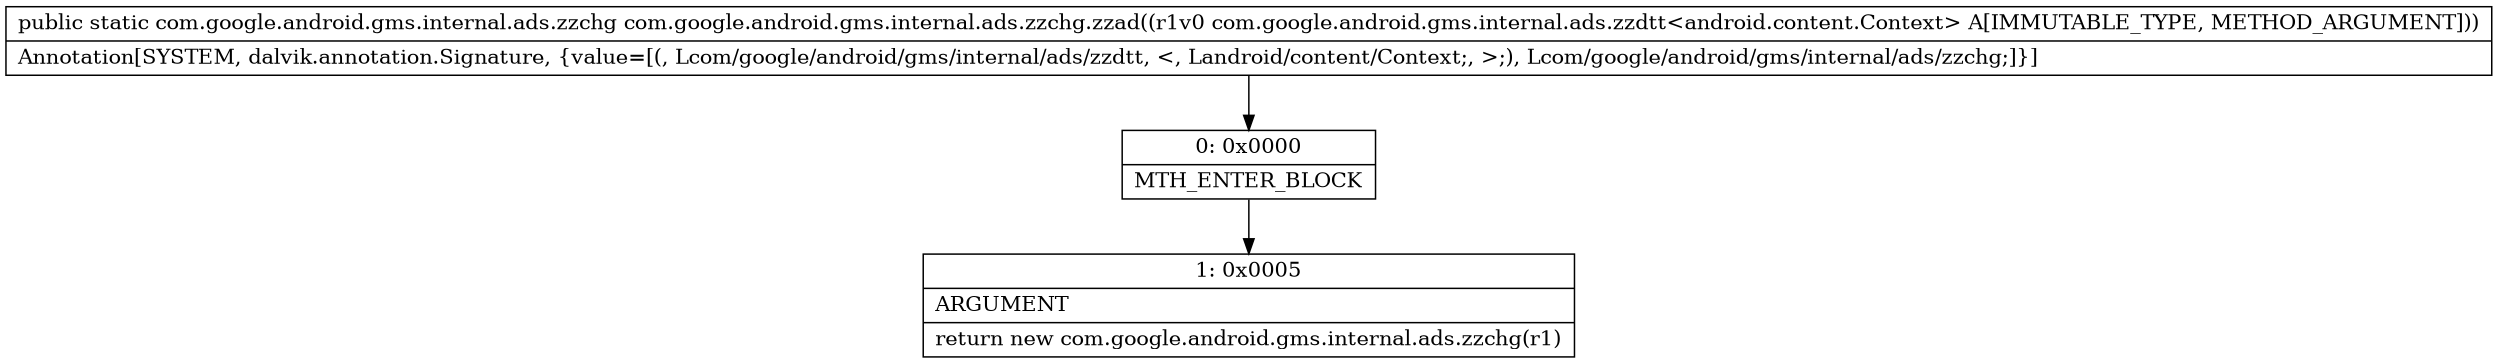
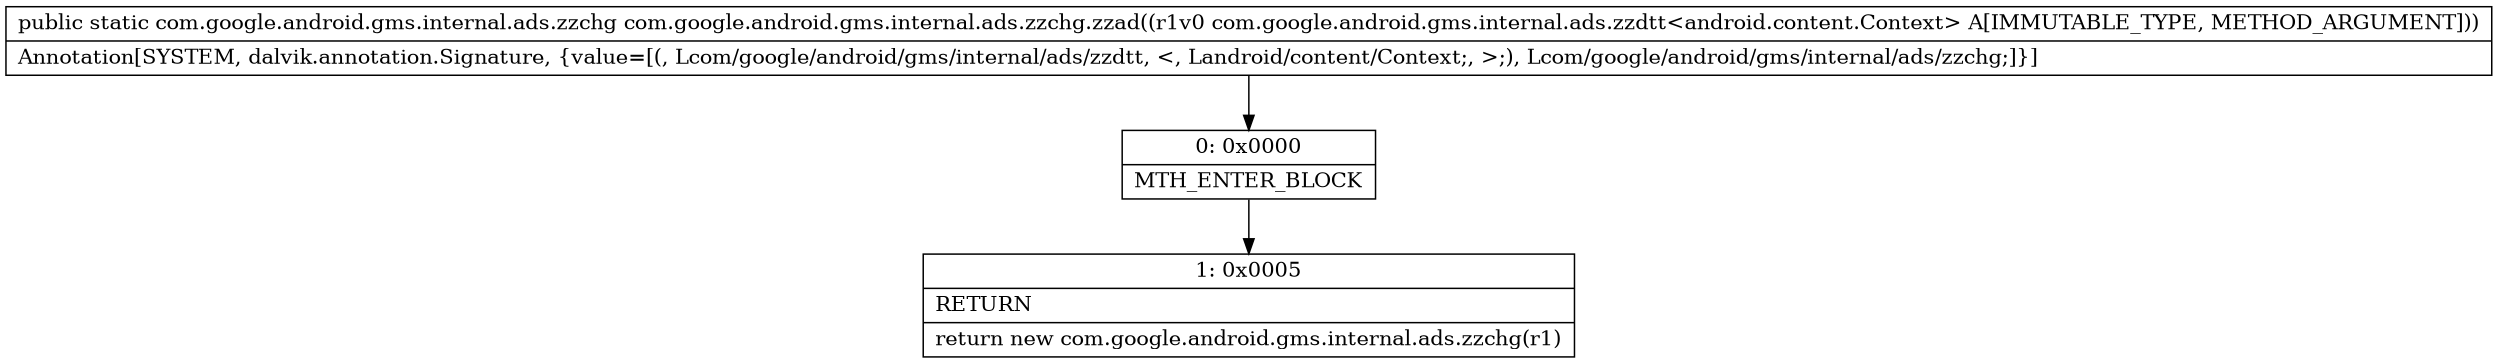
node "1: 0x0005": text "ARGUMENT" -> "RETURN"
